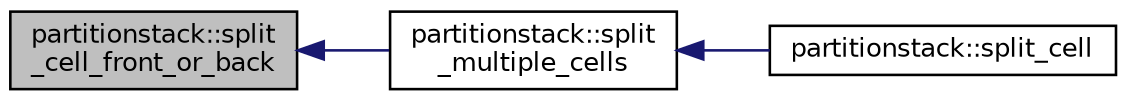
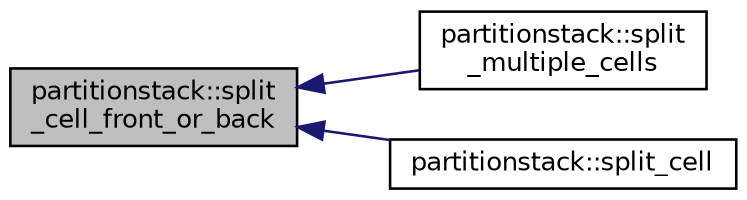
edge "partitionstack::split_cell" -> "partitionstack::split _multiple_cells": now "partitionstack::split_cell" -> "partitionstack::split _cell_front_or_back"
